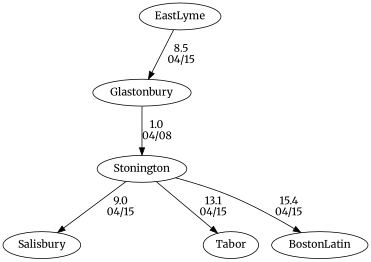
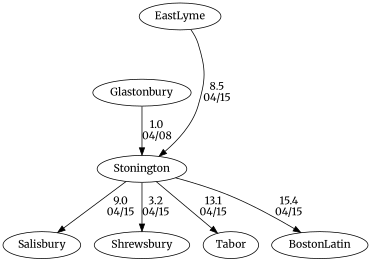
edge "EastLyme" -> "Glastonbury": now "EastLyme" -> "Stonington"
node "Shrewsbury": added
